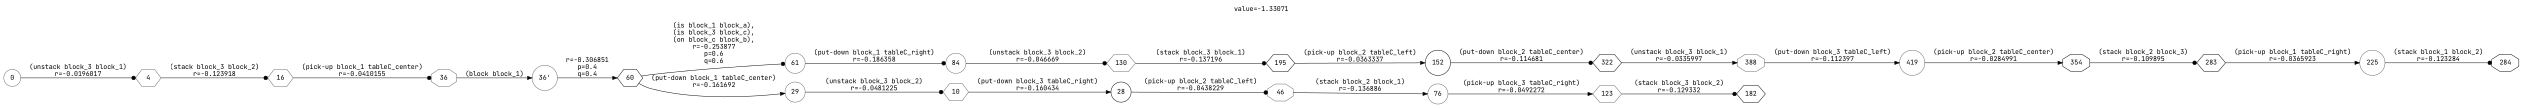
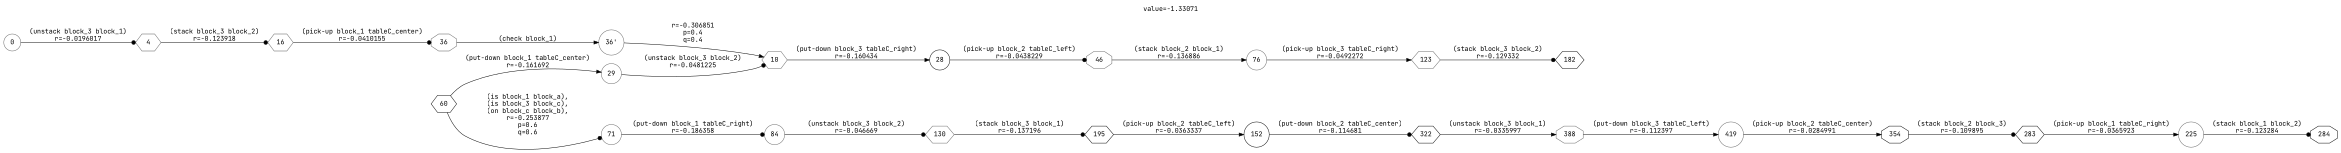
node "61": label "61" -> "71"
edge "36" -> "36'": label "(block block_1)" -> "(check block_1)"
edge "36'" -> "60": now "36'" -> "10"
